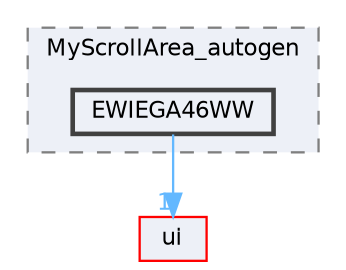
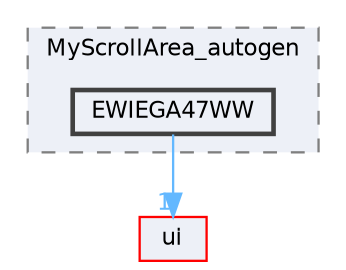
node "EWIEGA46WW": label "EWIEGA46WW" -> "EWIEGA47WW"
